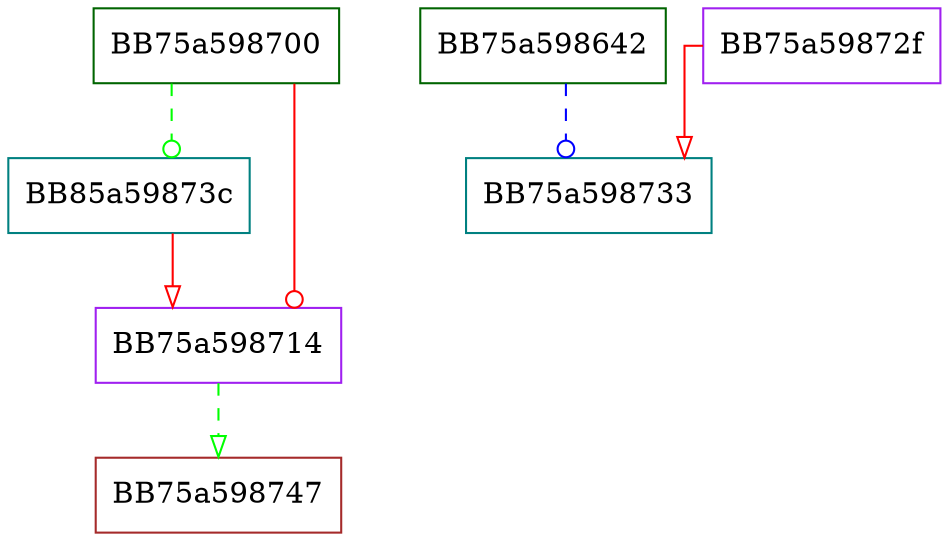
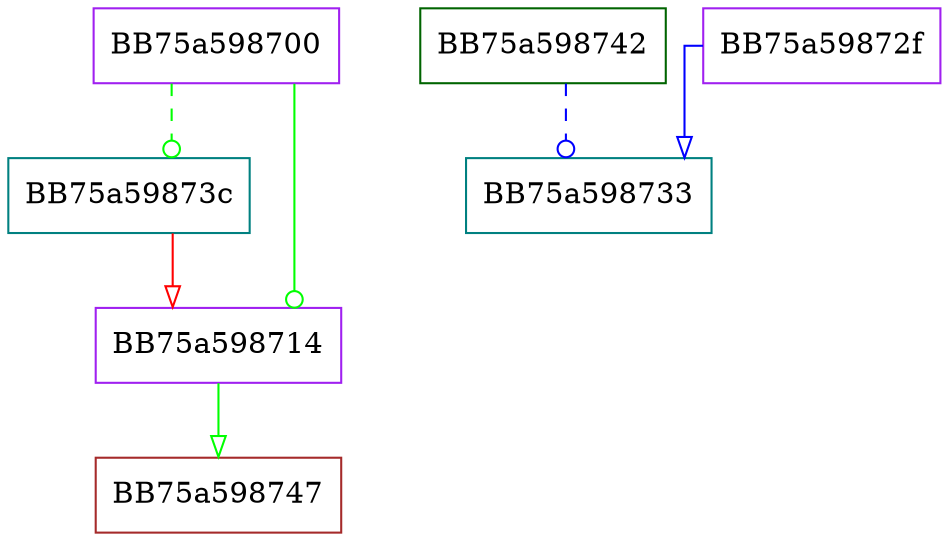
node "BB75a598700": color darkgreen -> purple
node "BB75a598642": label "BB75a598642" -> "BB75a598742"
edge "BB75a59872f" -> "BB75a598733": color red -> blue
edge "BB75a598700" -> "BB75a598714": color red -> green
node "BB85a59873c": label "BB85a59873c" -> "BB75a59873c"
edge "BB75a598714" -> "BB75a598747": style dashed -> solid
